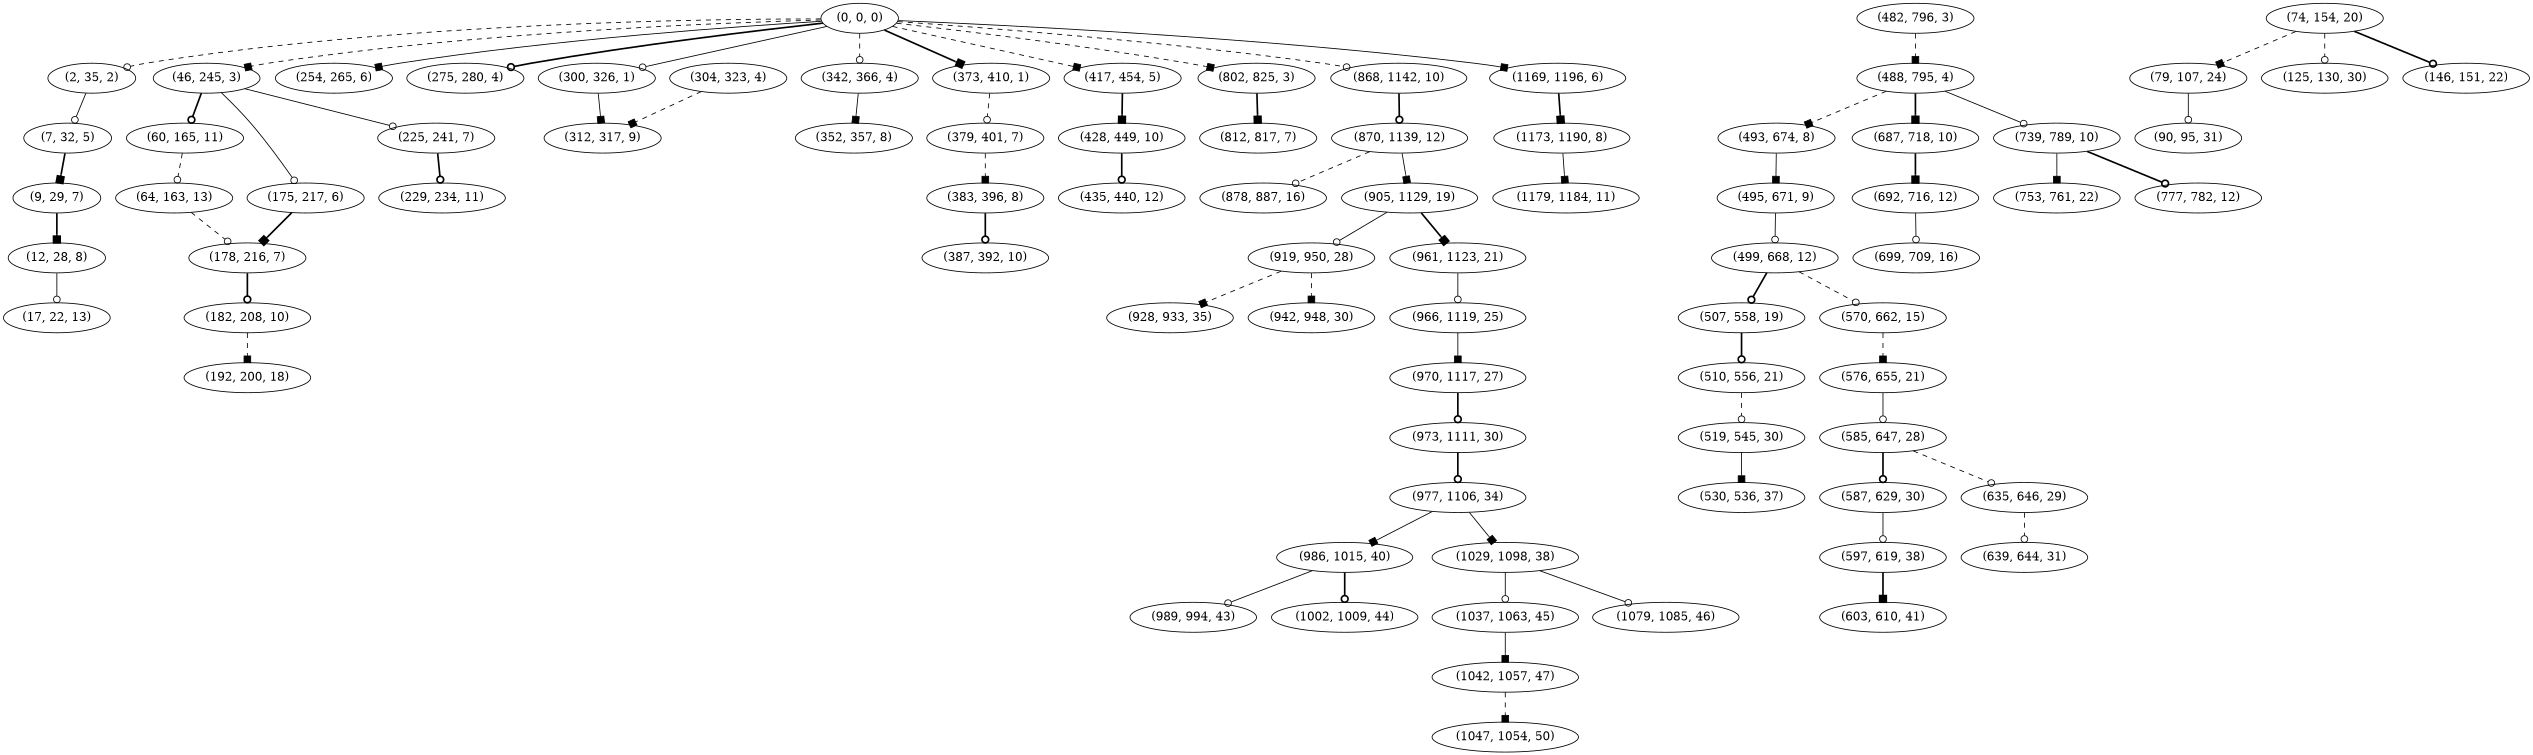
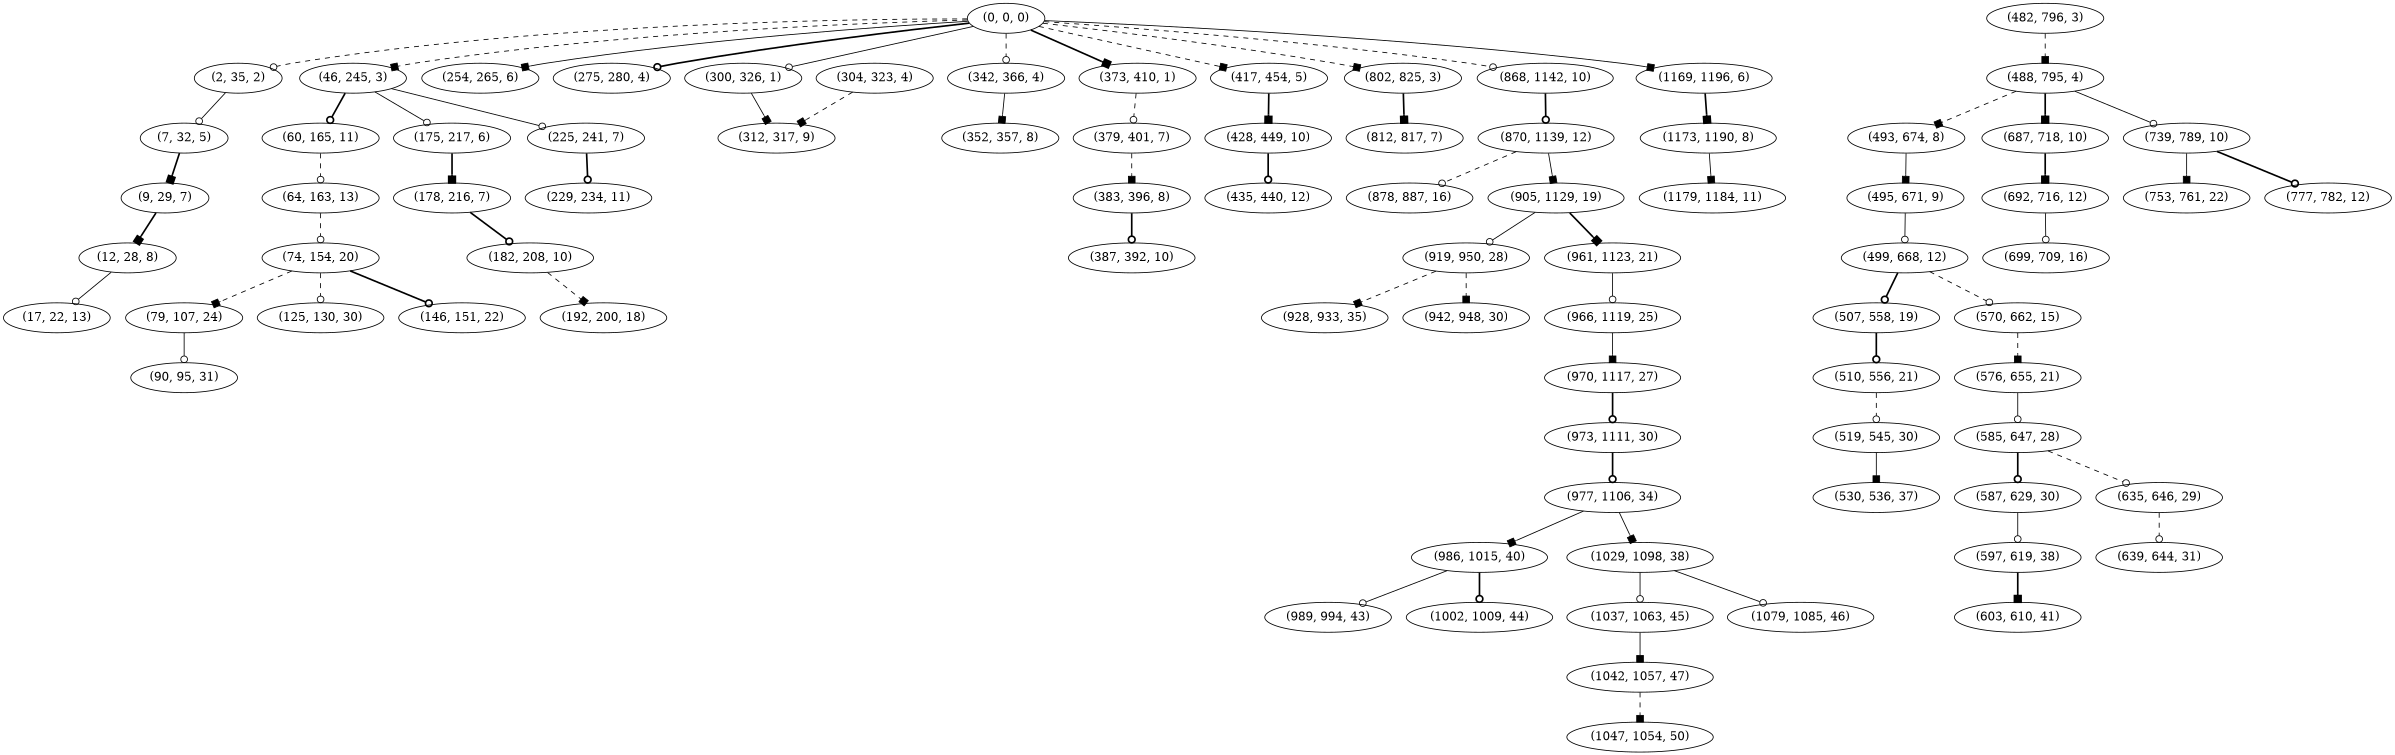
edge "(64, 163, 13)" -> "(178, 216, 7)": now "(64, 163, 13)" -> "(74, 154, 20)"
